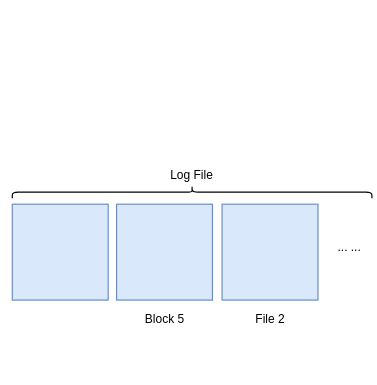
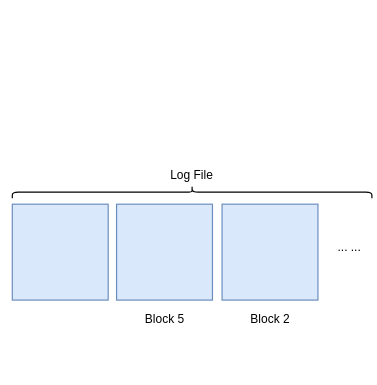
node "File 2": label "File 2" -> "Block 2"
